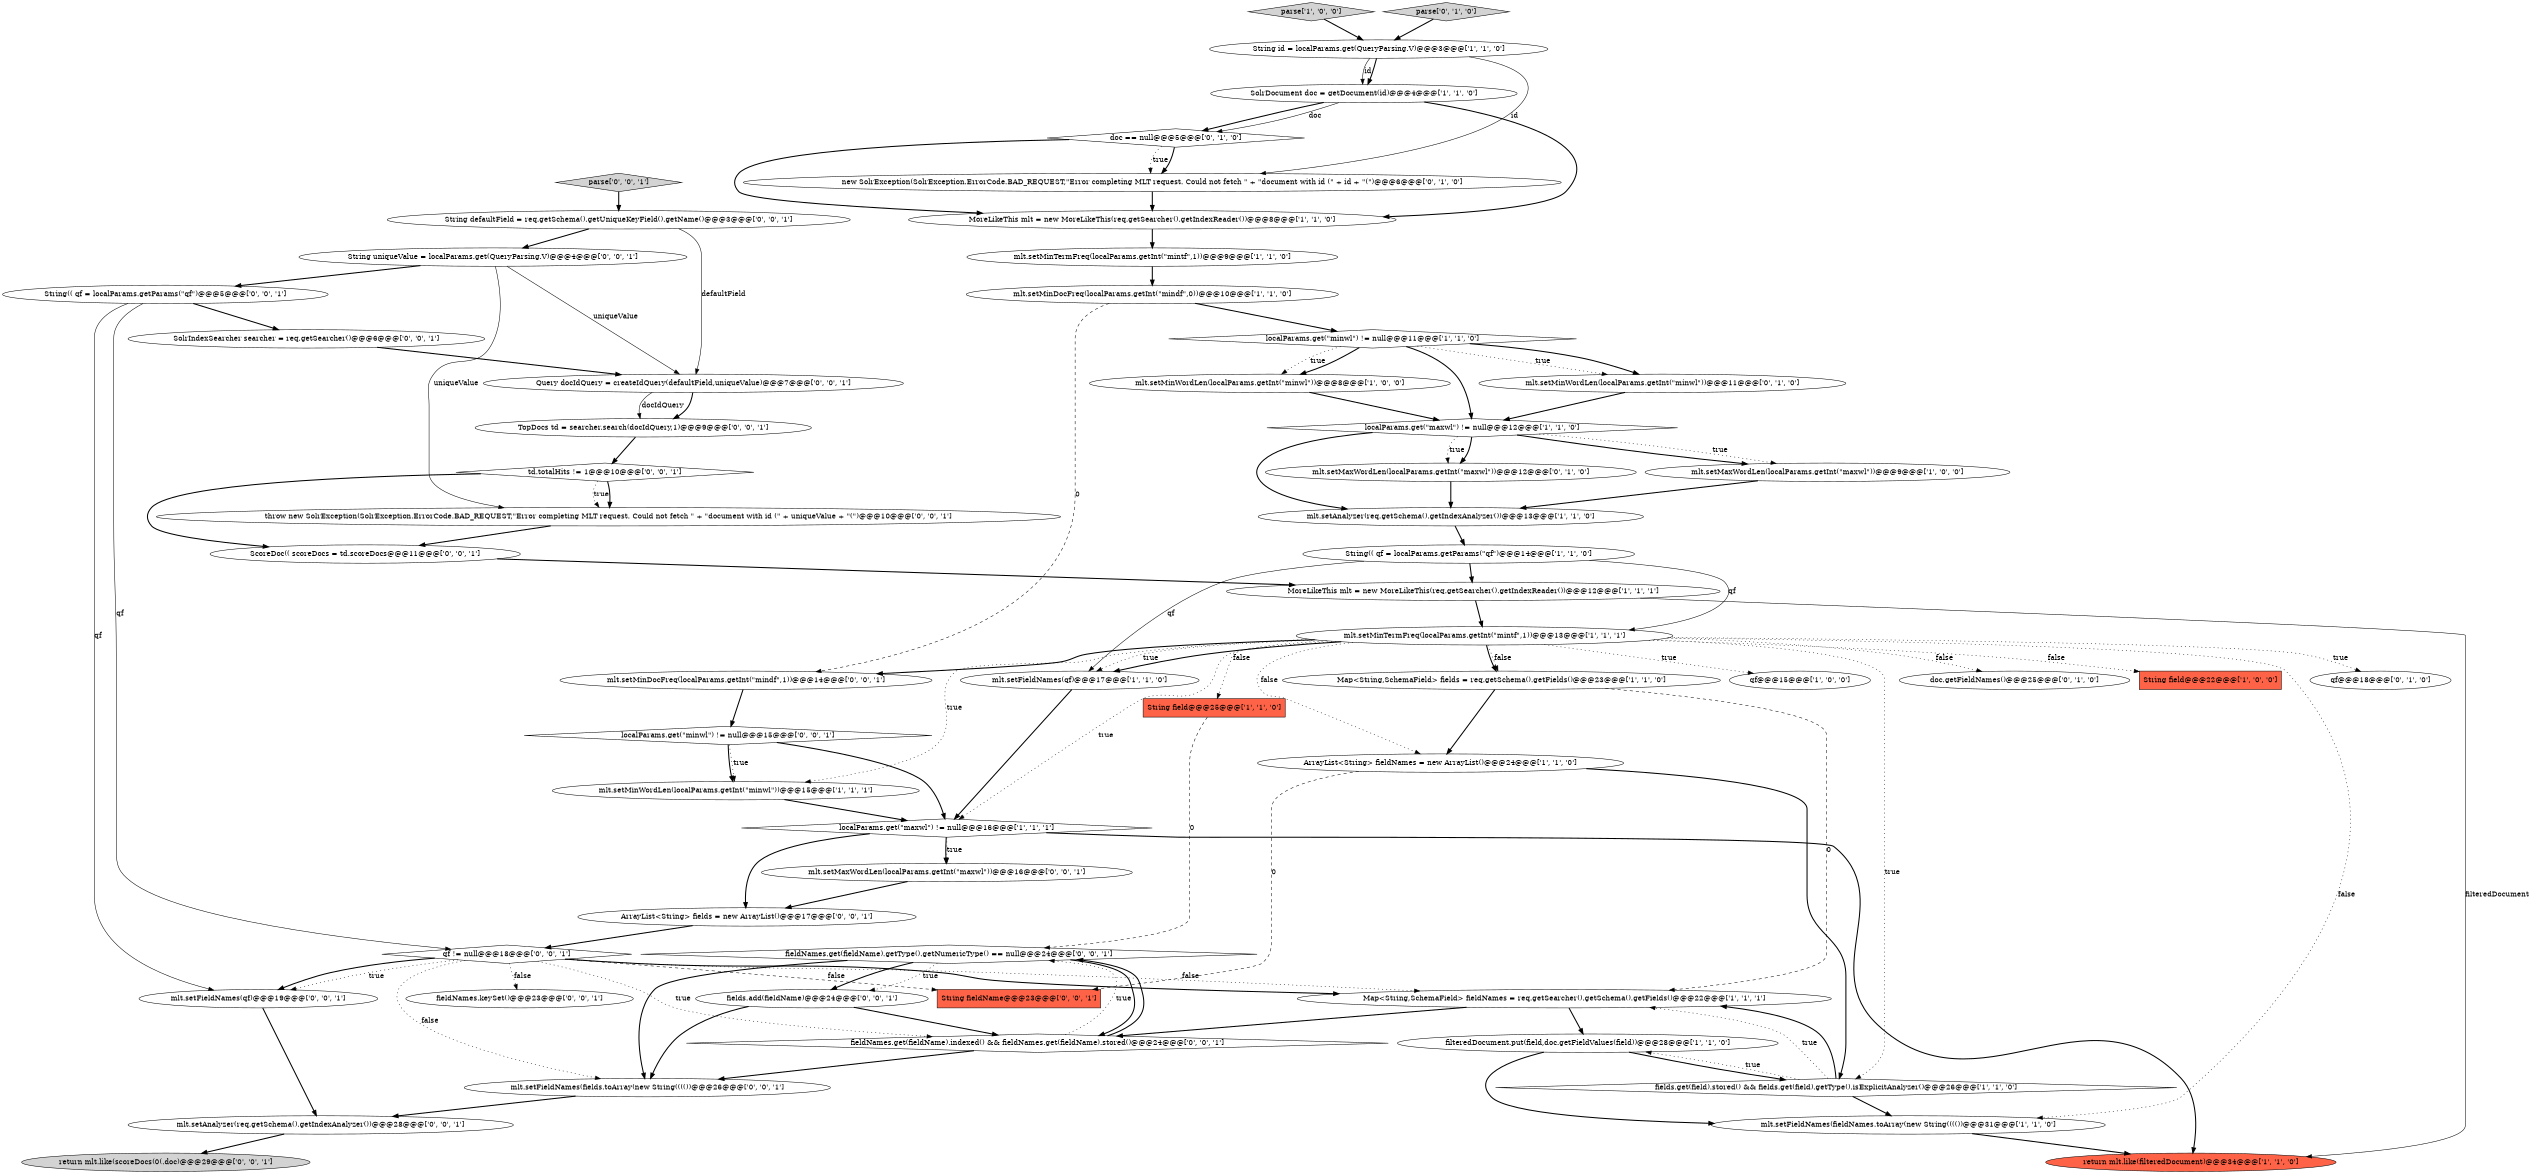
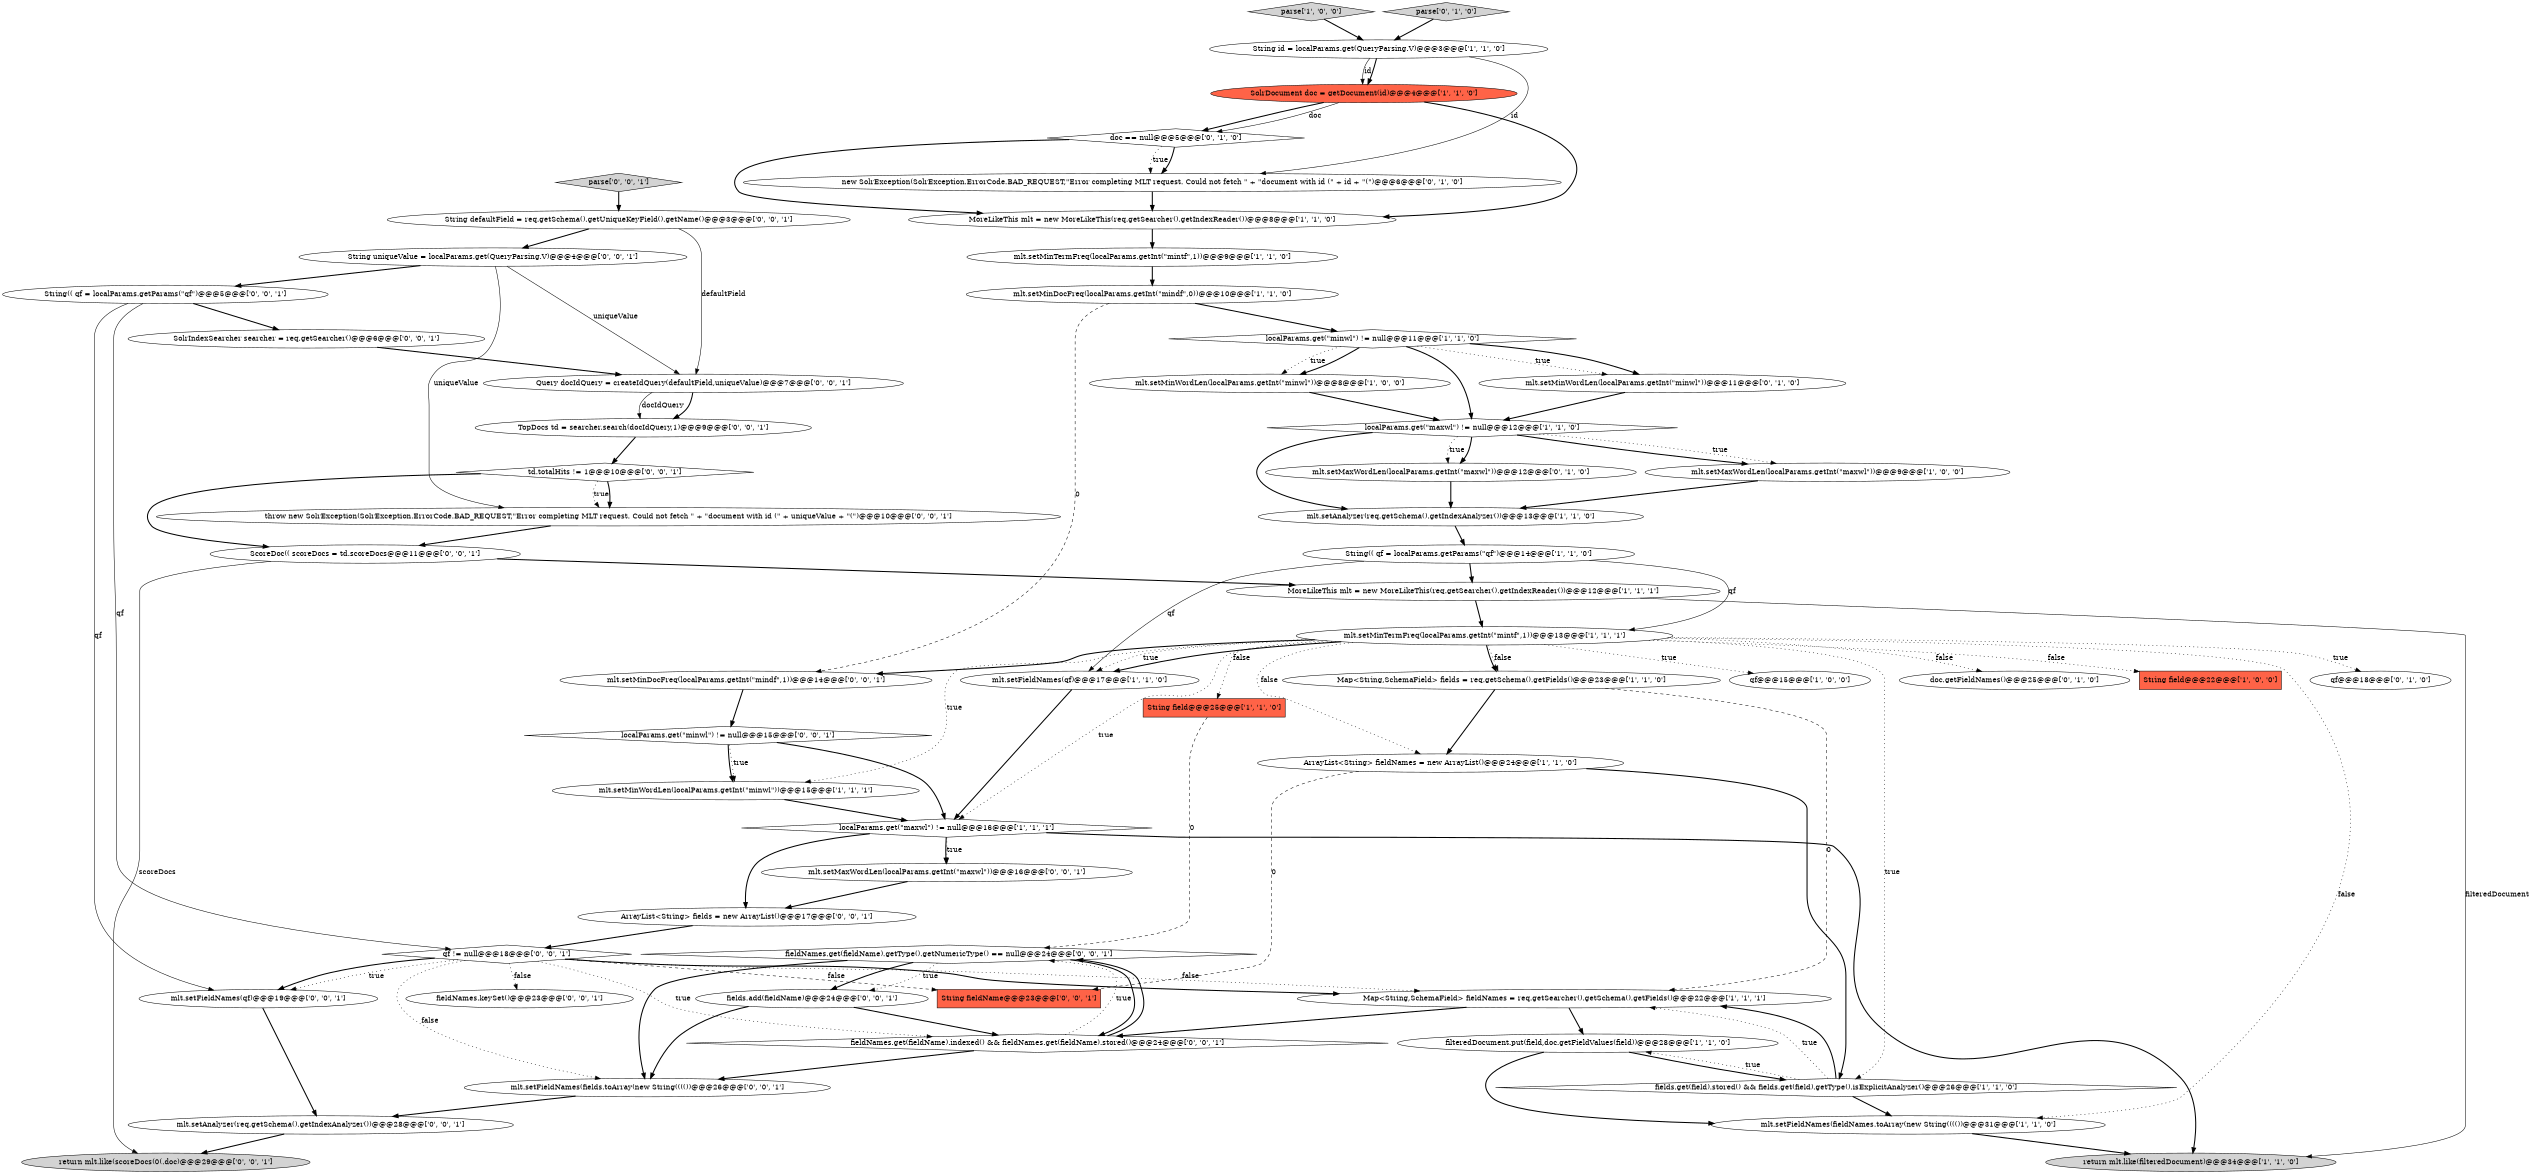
node "SolrDocument doc = getDocument(id)@@@4@@@['1', '1', '0']": fillcolor white -> tomato
edge "ScoreDoc(( scoreDocs = td.scoreDocs@@@11@@@['0', '0', '1']" -> "return mlt.like(scoreDocs(0(.doc)@@@29@@@['0', '0', '1']": added, label "scoreDocs"
node "return mlt.like(filteredDocument)@@@34@@@['1', '1', '0']": fillcolor tomato -> lightgray
